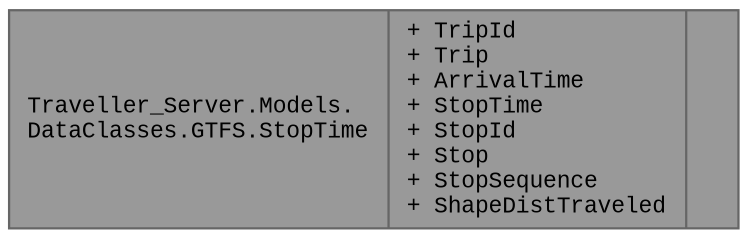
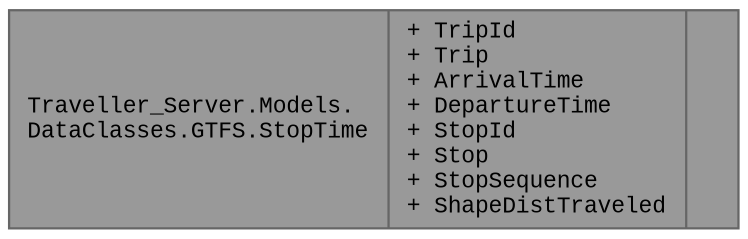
node "Traveller_Server.Models.": text "+ StopTime" -> "+ DepartureTime"
